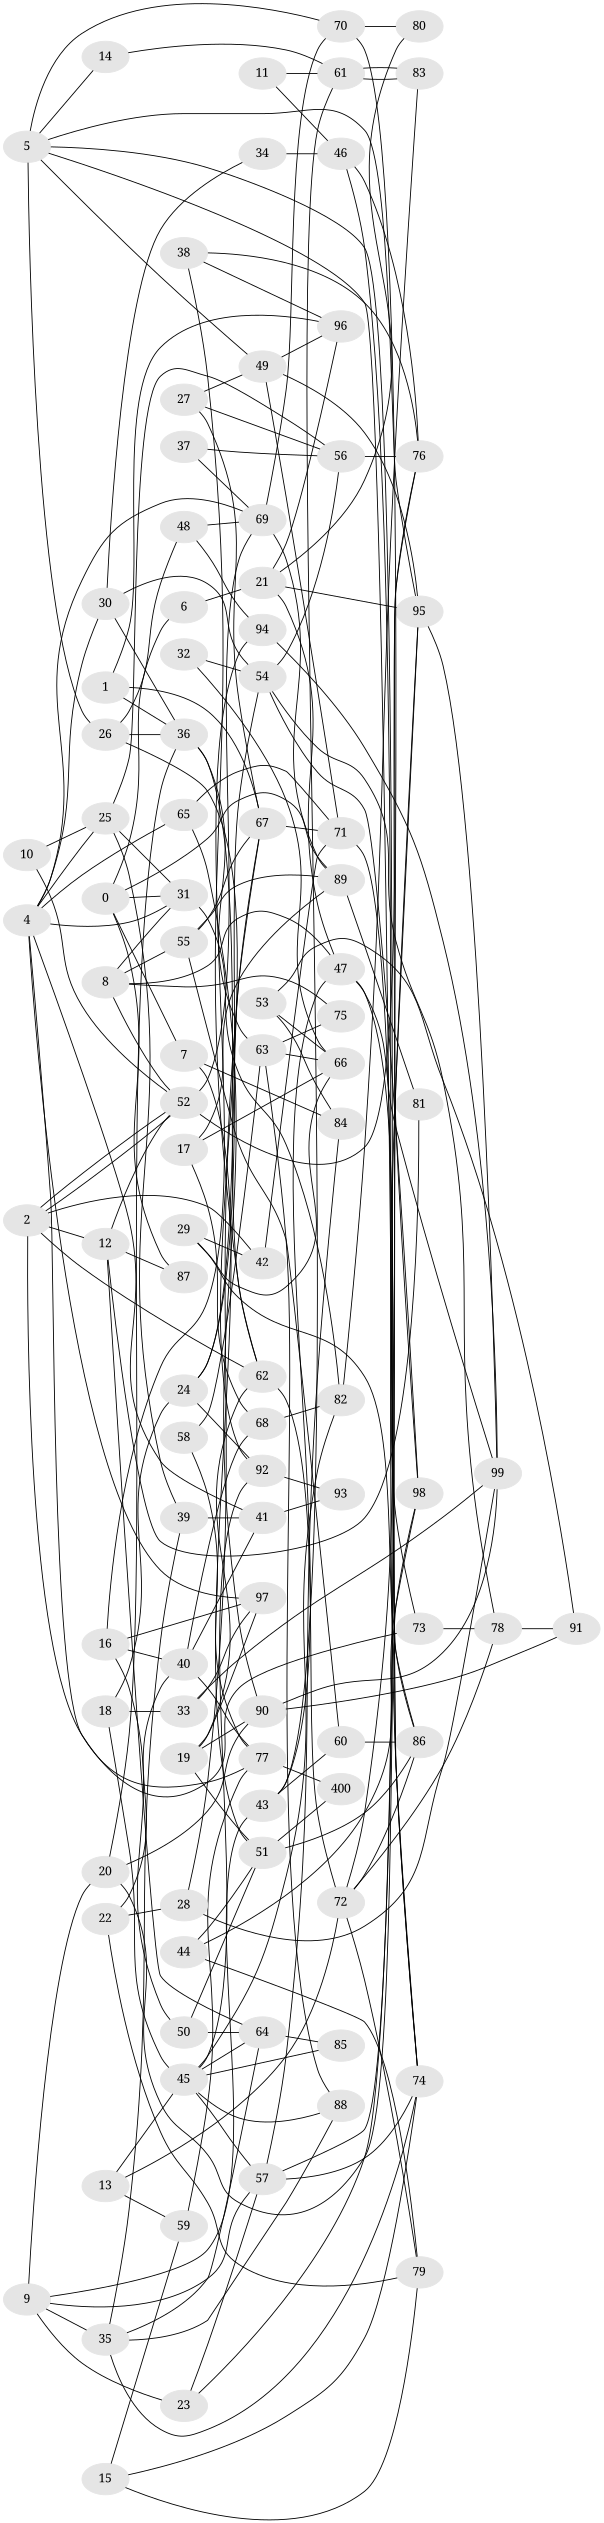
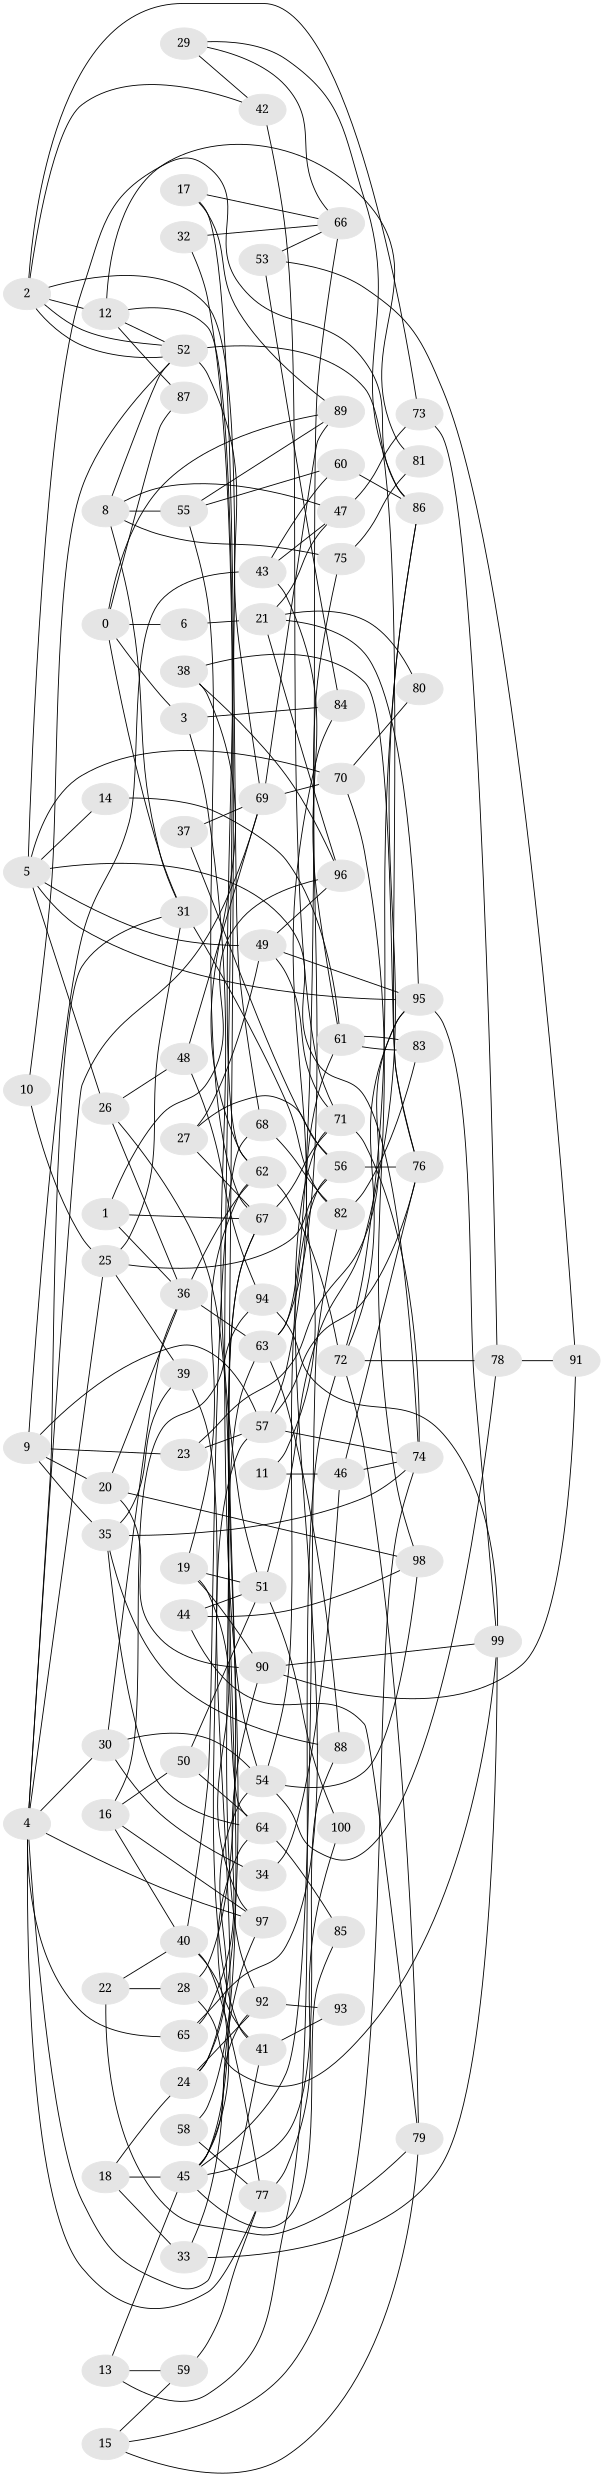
edge "89" -- "81": now "75" -- "81"
node "7": label "7" -> "3"
edge "47" -- "99": removed
node "400": label "400" -> "100"
